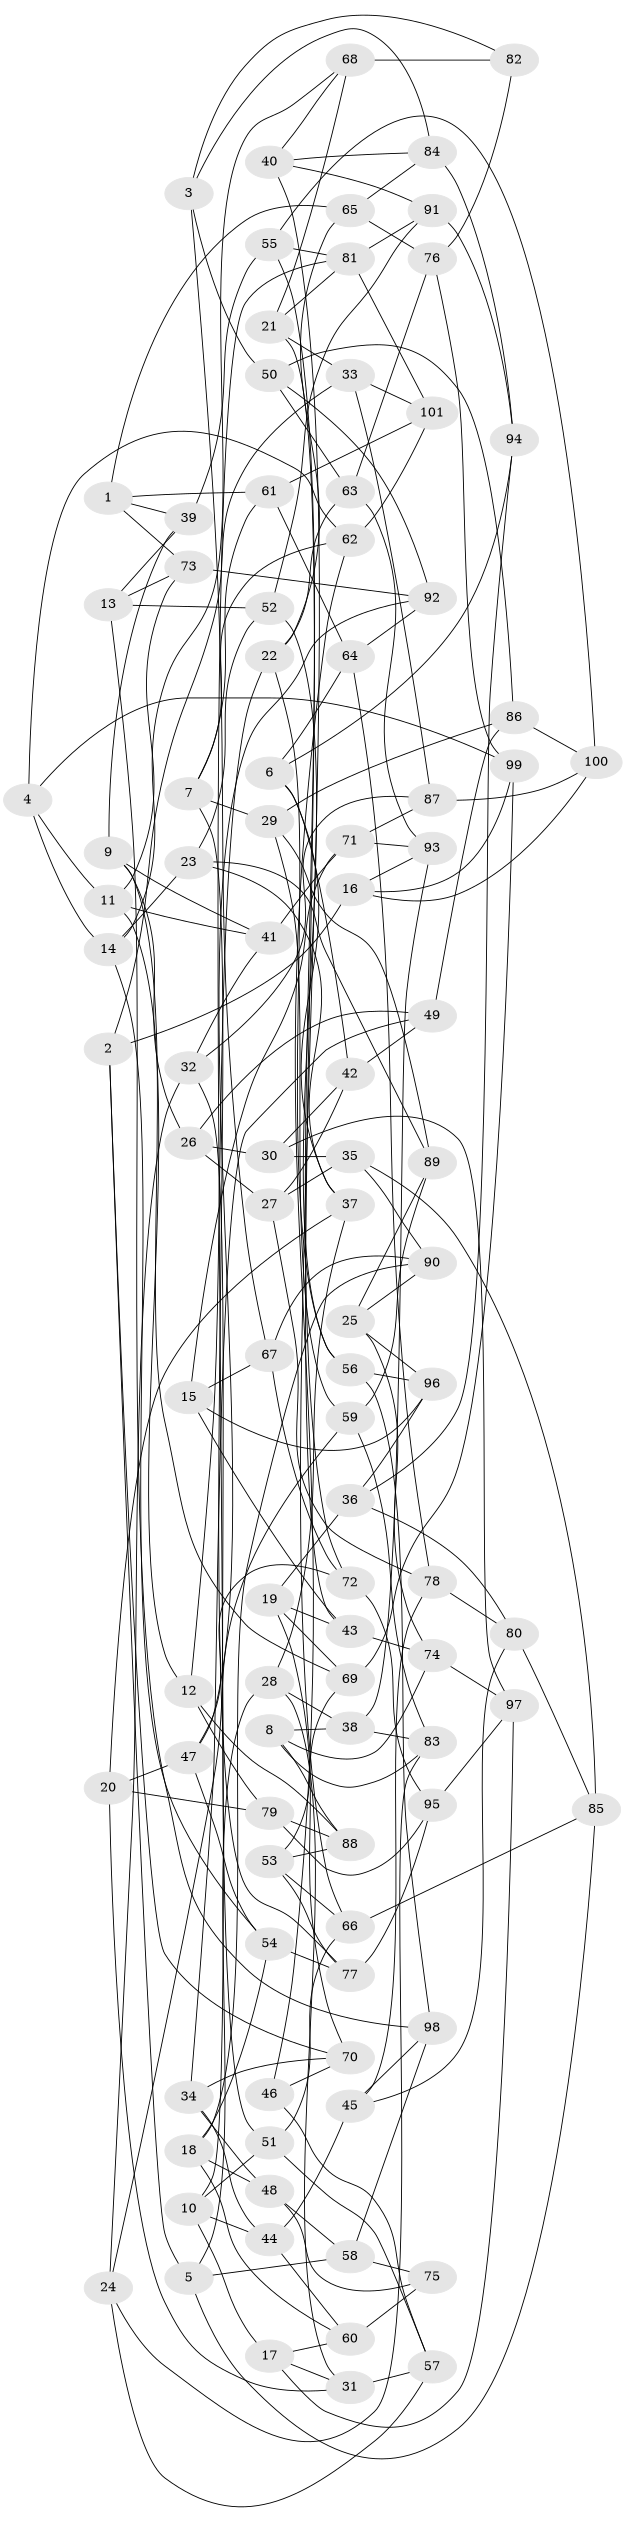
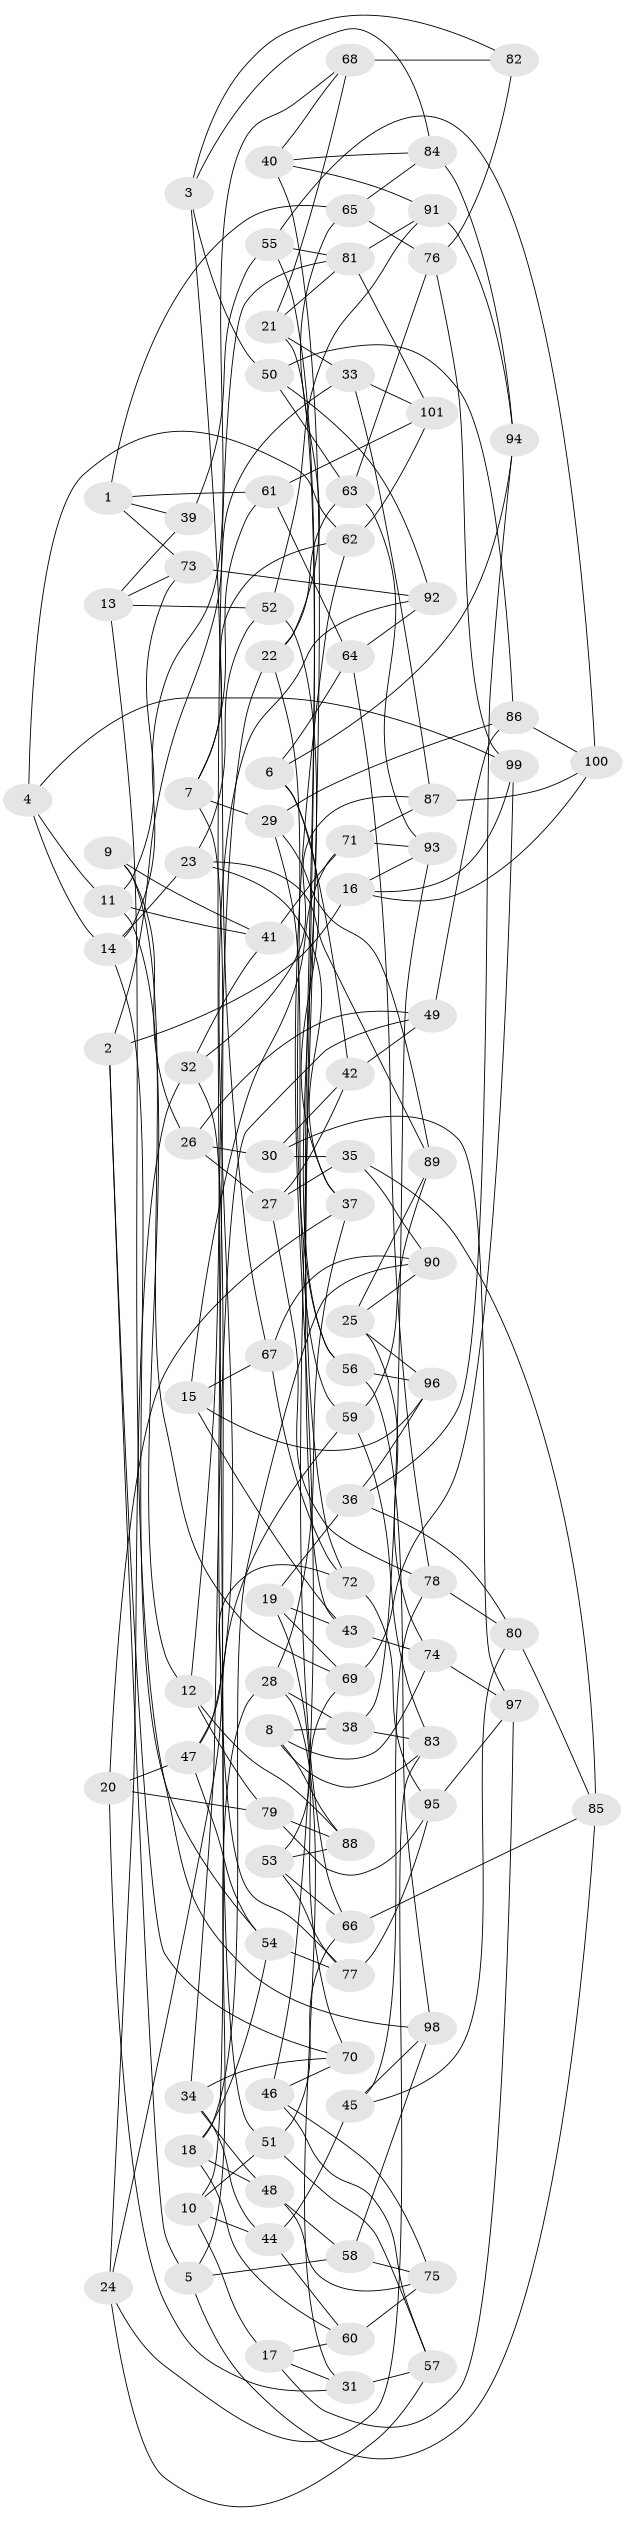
edge "39" -- "9": removed
edge "46" -- "75": added
